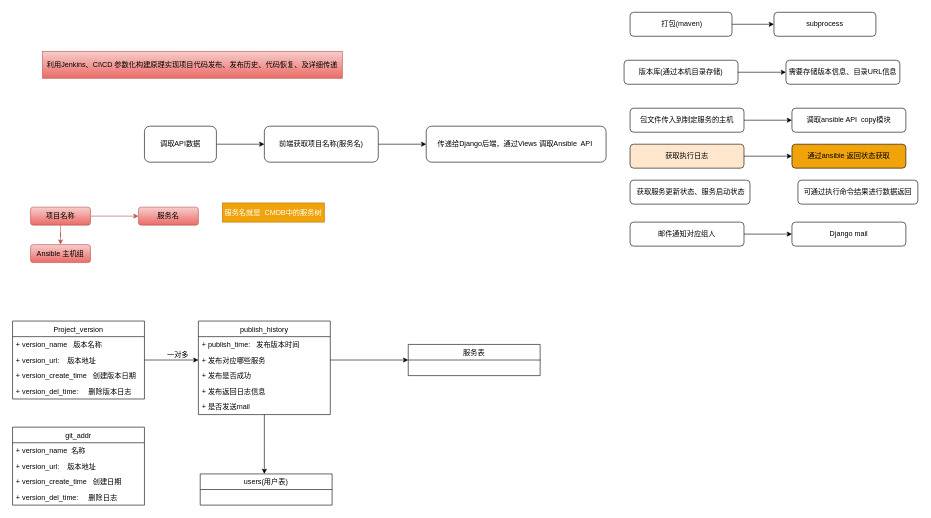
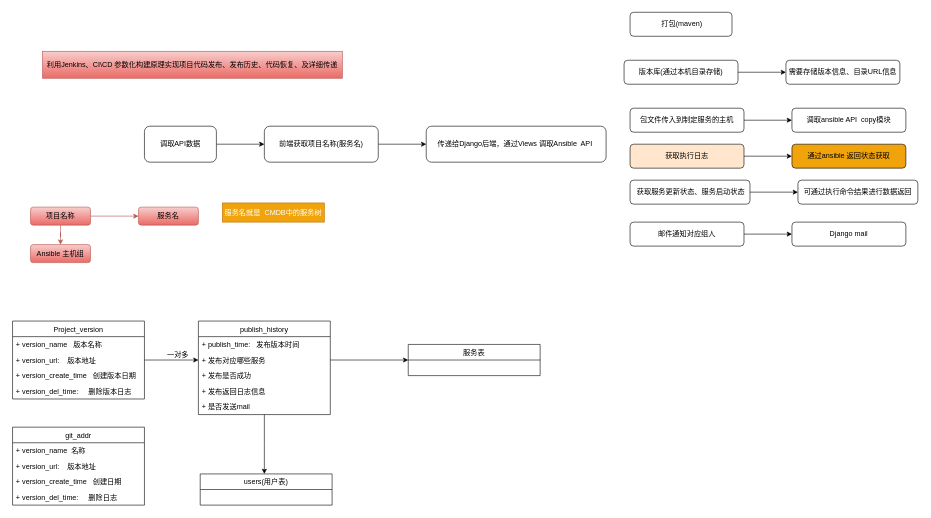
edge "打包(maven)" -> "subprocess": removed
node "subprocess": removed
edge "获取服务更新状态、服务启动状态" -> "可通过执行命令结果进行数据返回": added
